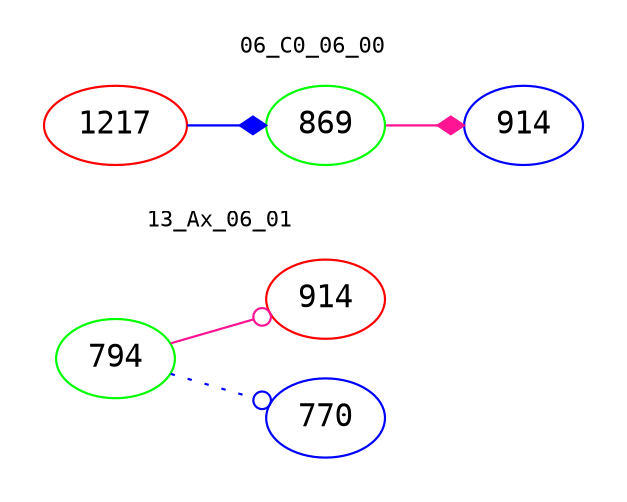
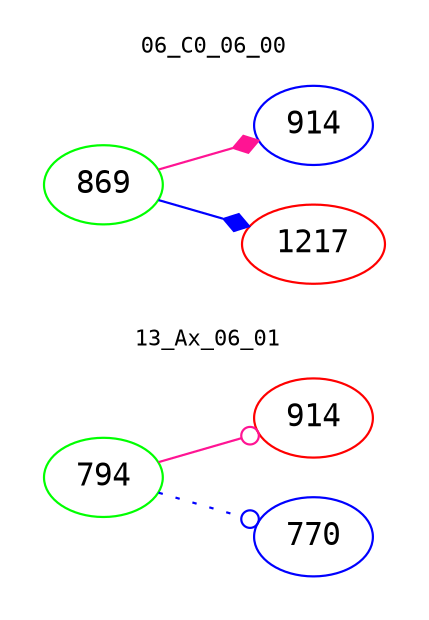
edge "1217" -> "869": reversed
